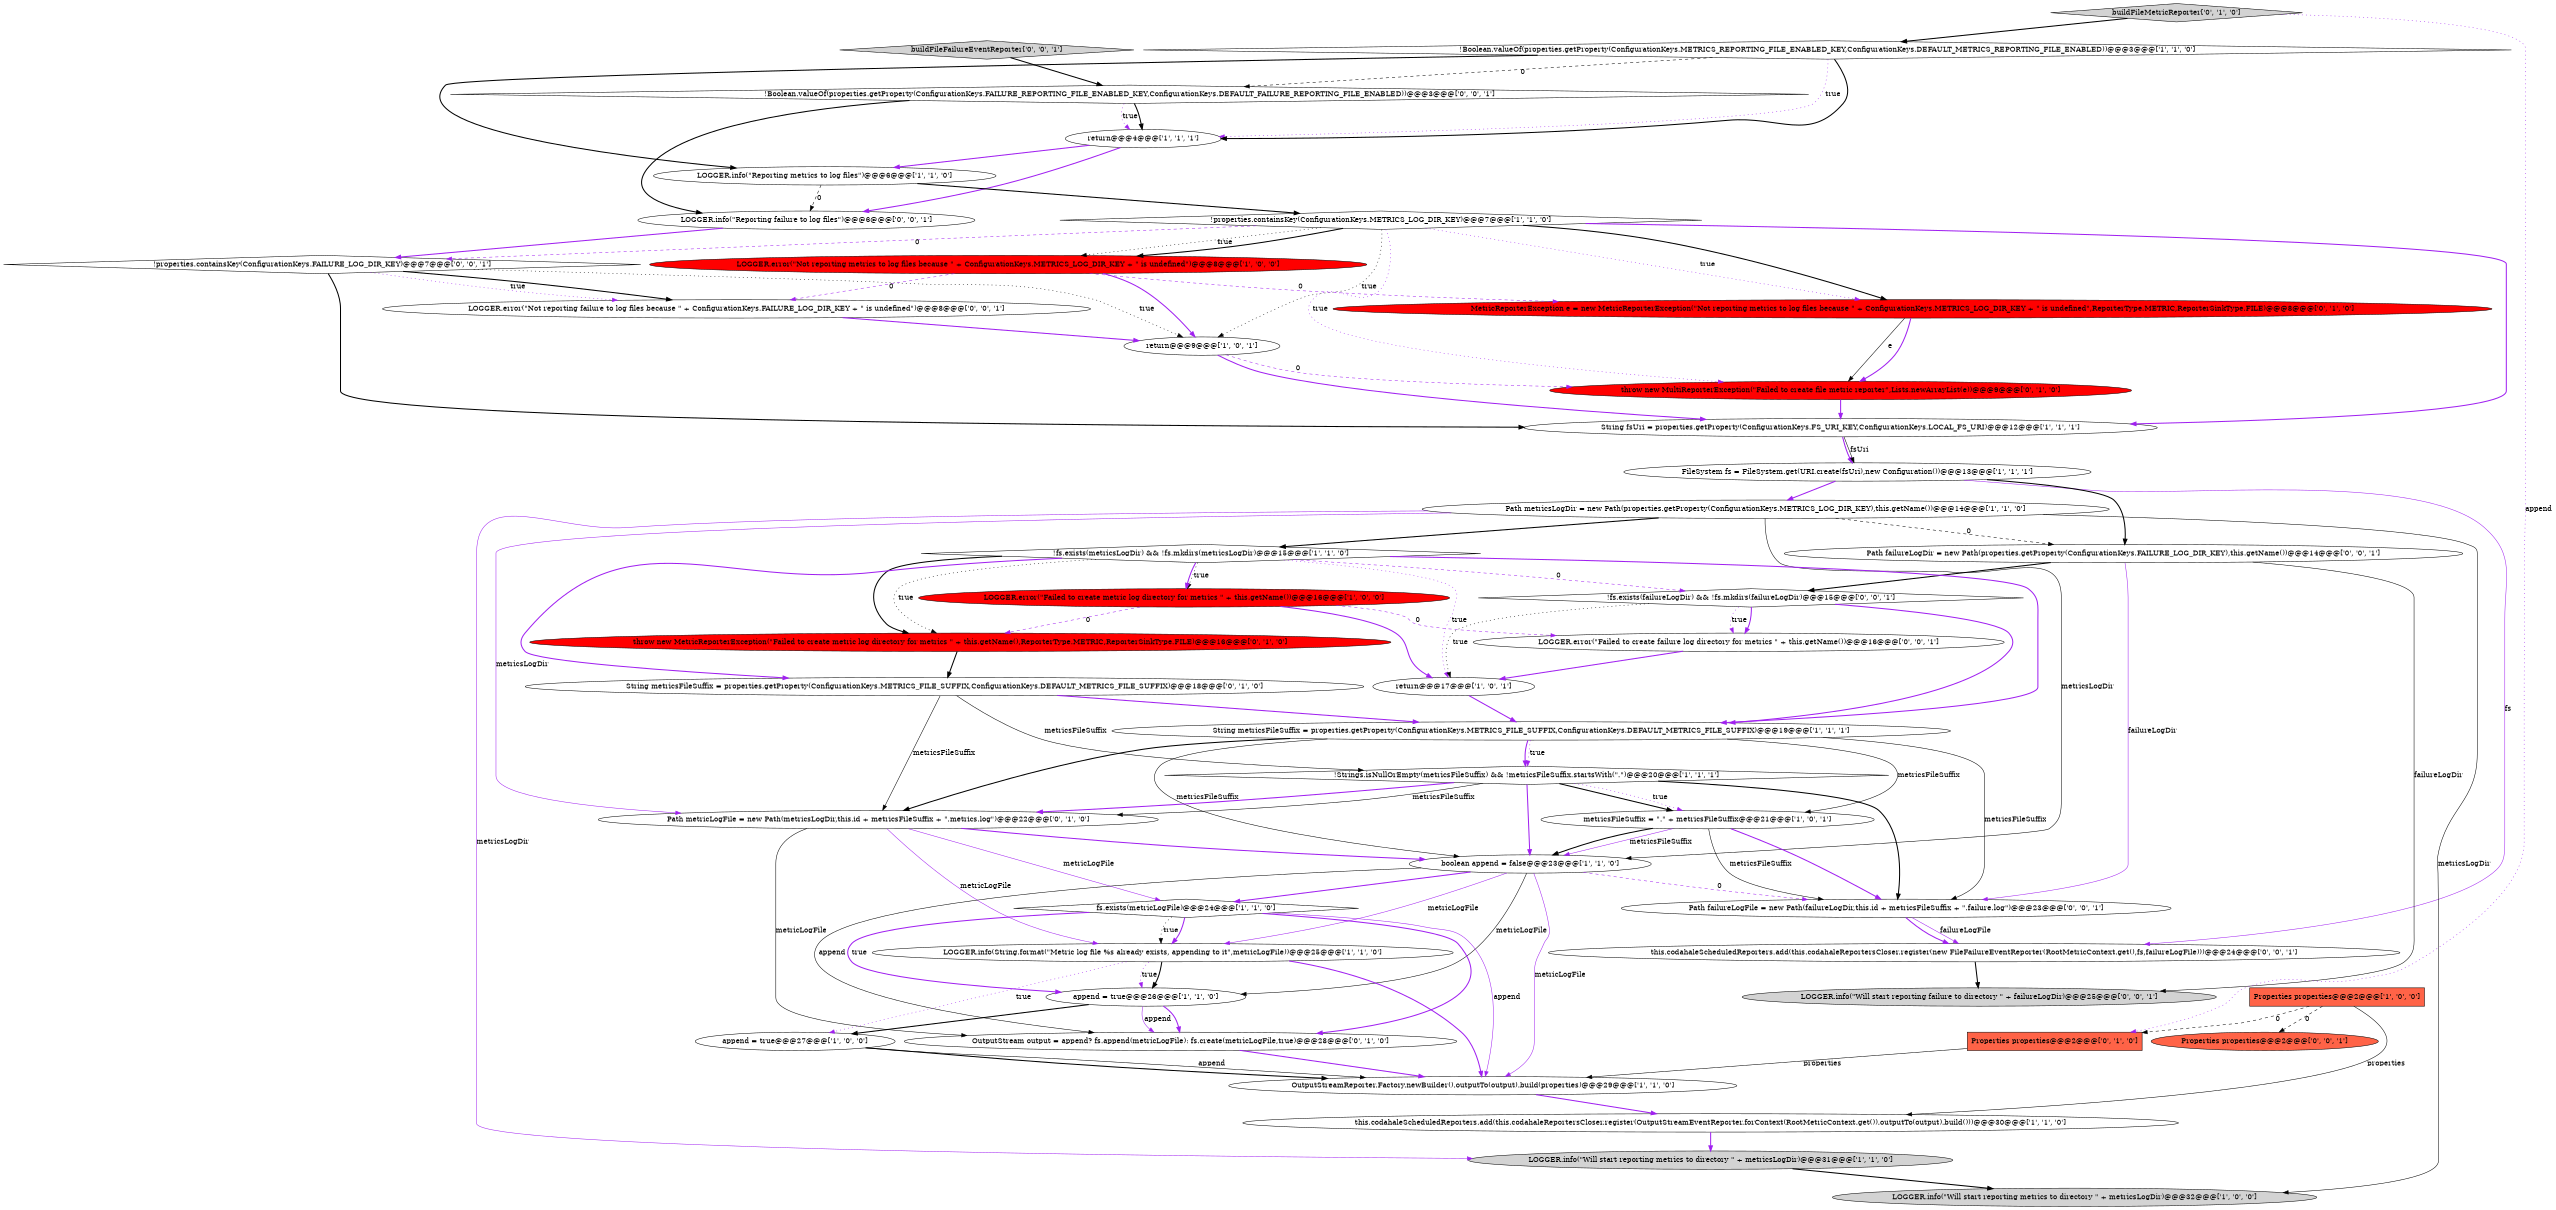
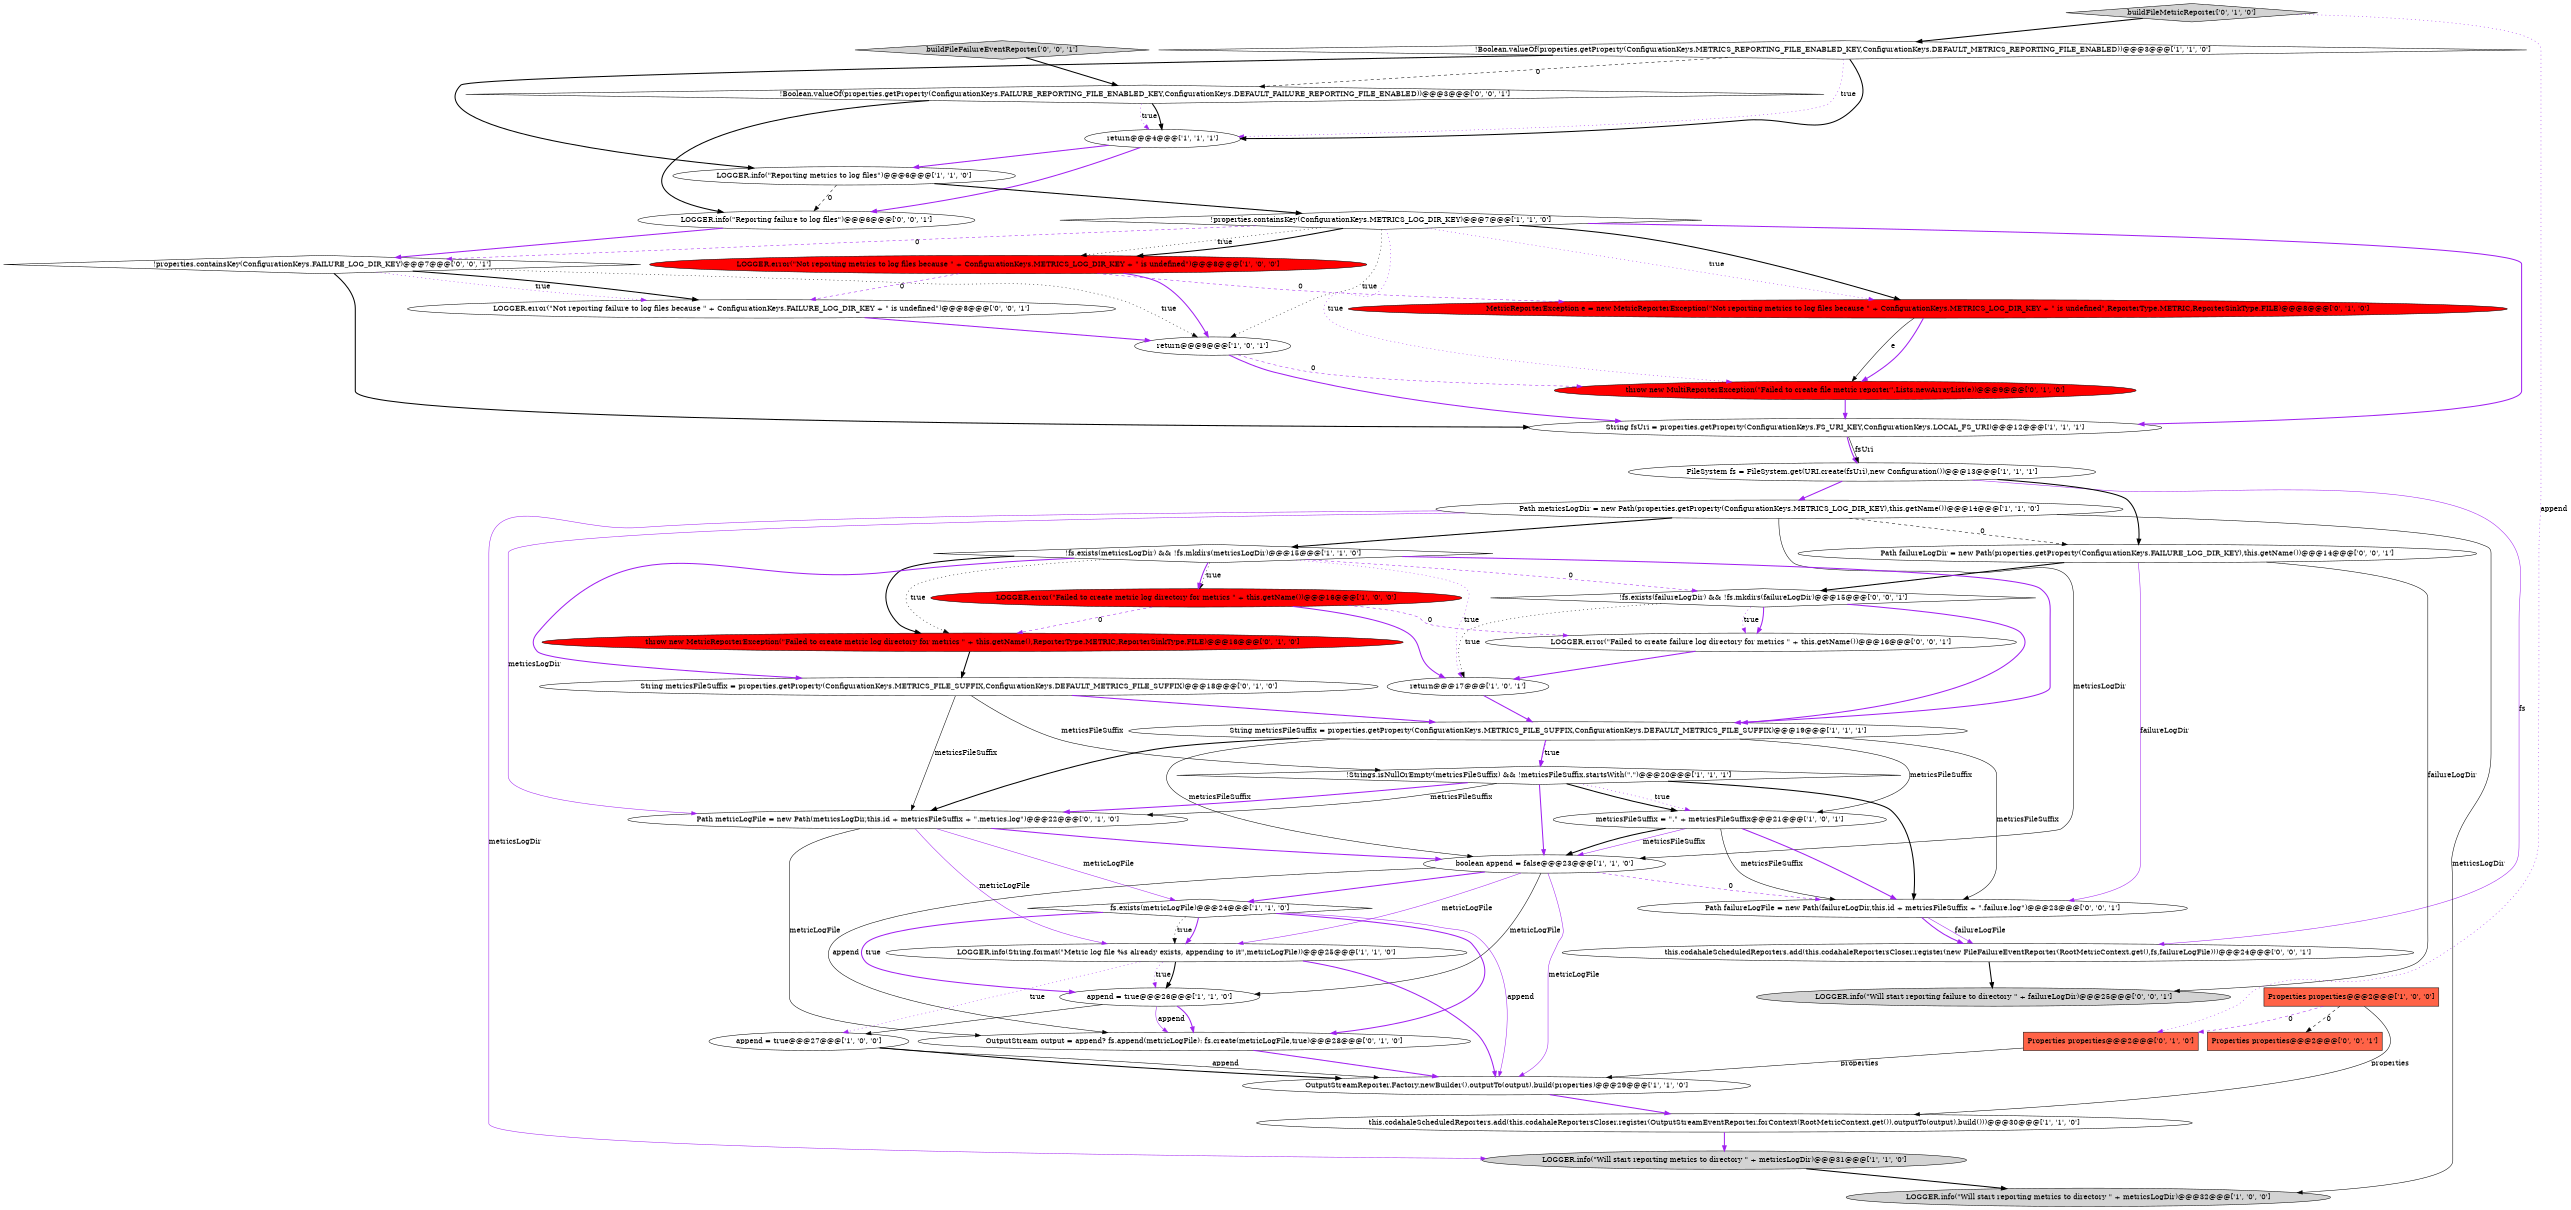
edge "append = true@@@26@@@['1', '1', '0']" -> "append = true@@@27@@@['1', '0', '0']": style bold -> solid
edge "Properties properties@@@2@@@['1', '0', '0']" -> "Properties properties@@@2@@@['0', '1', '0']": color black -> purple
node "Properties properties@@@2@@@['0', '0', '1']": shape ellipse -> box
